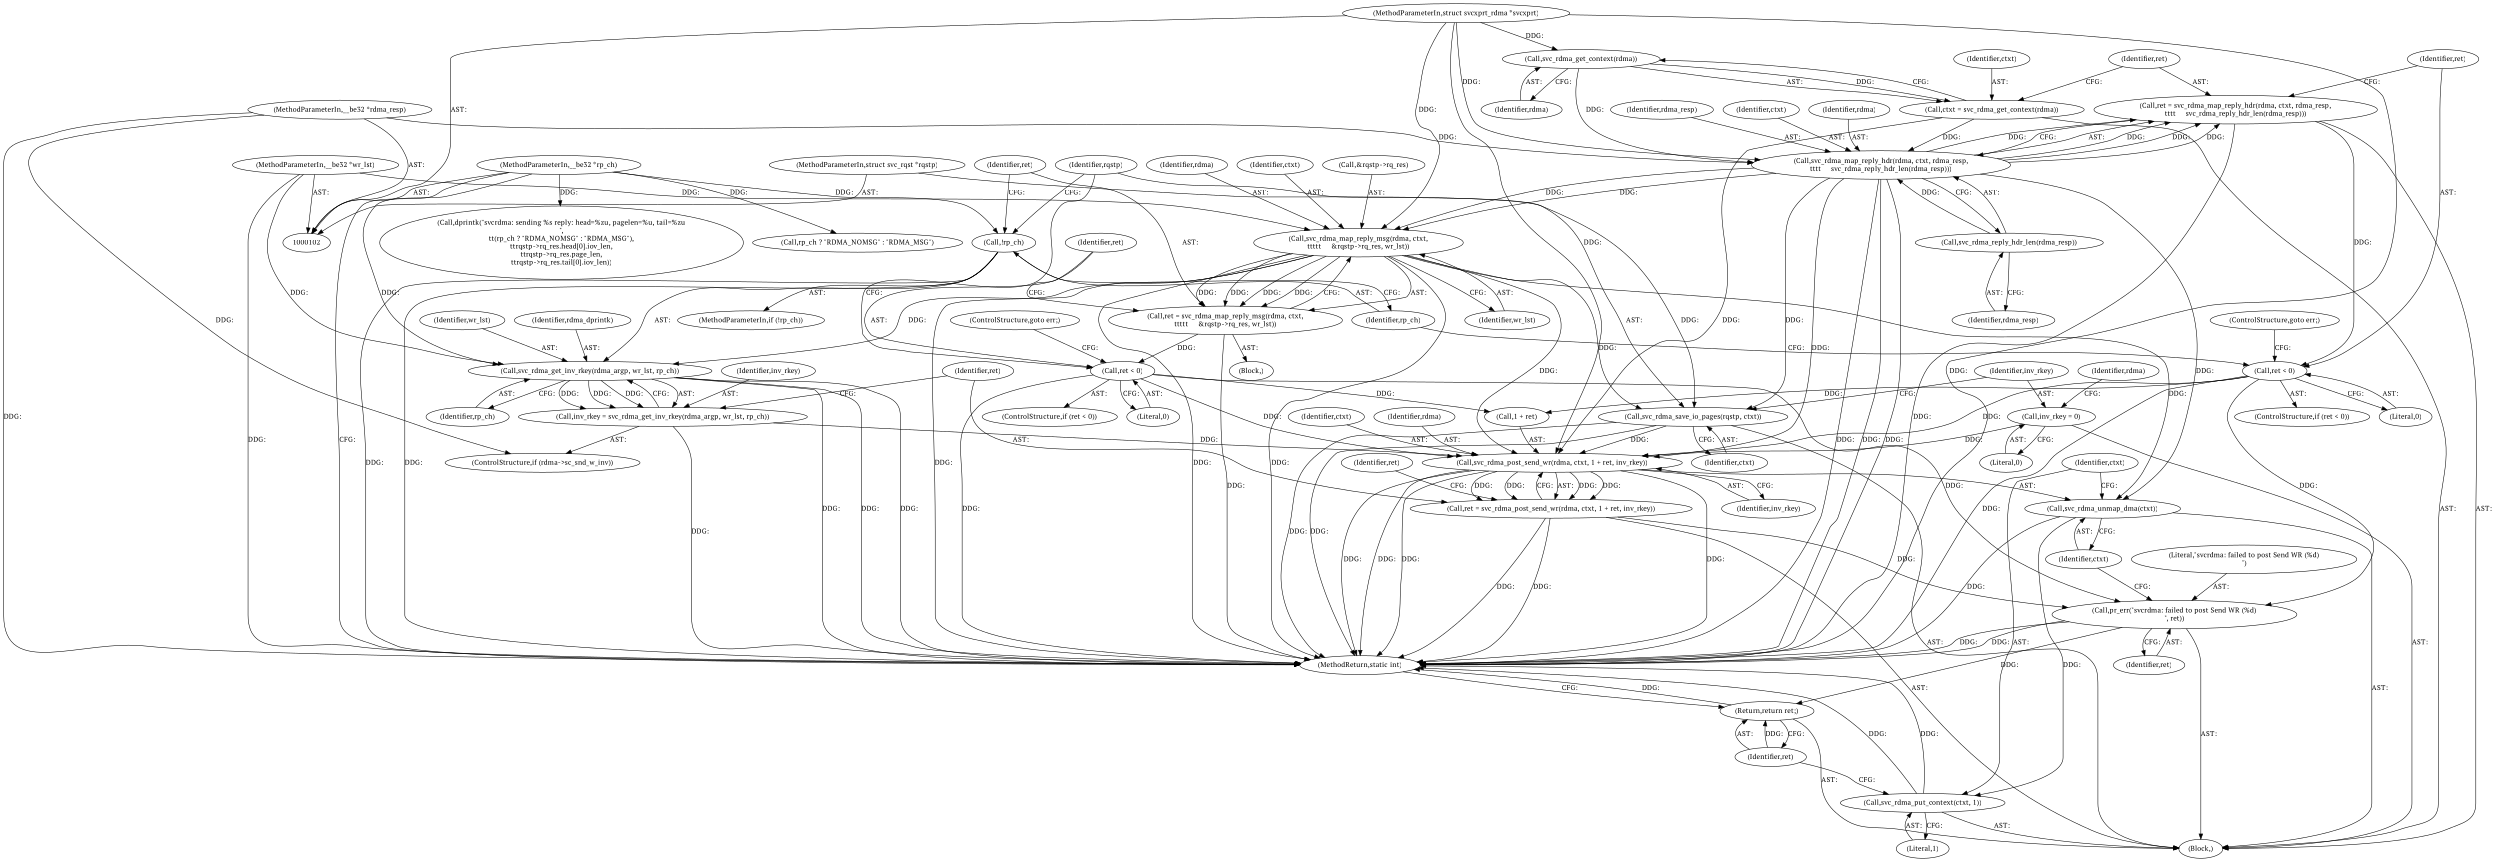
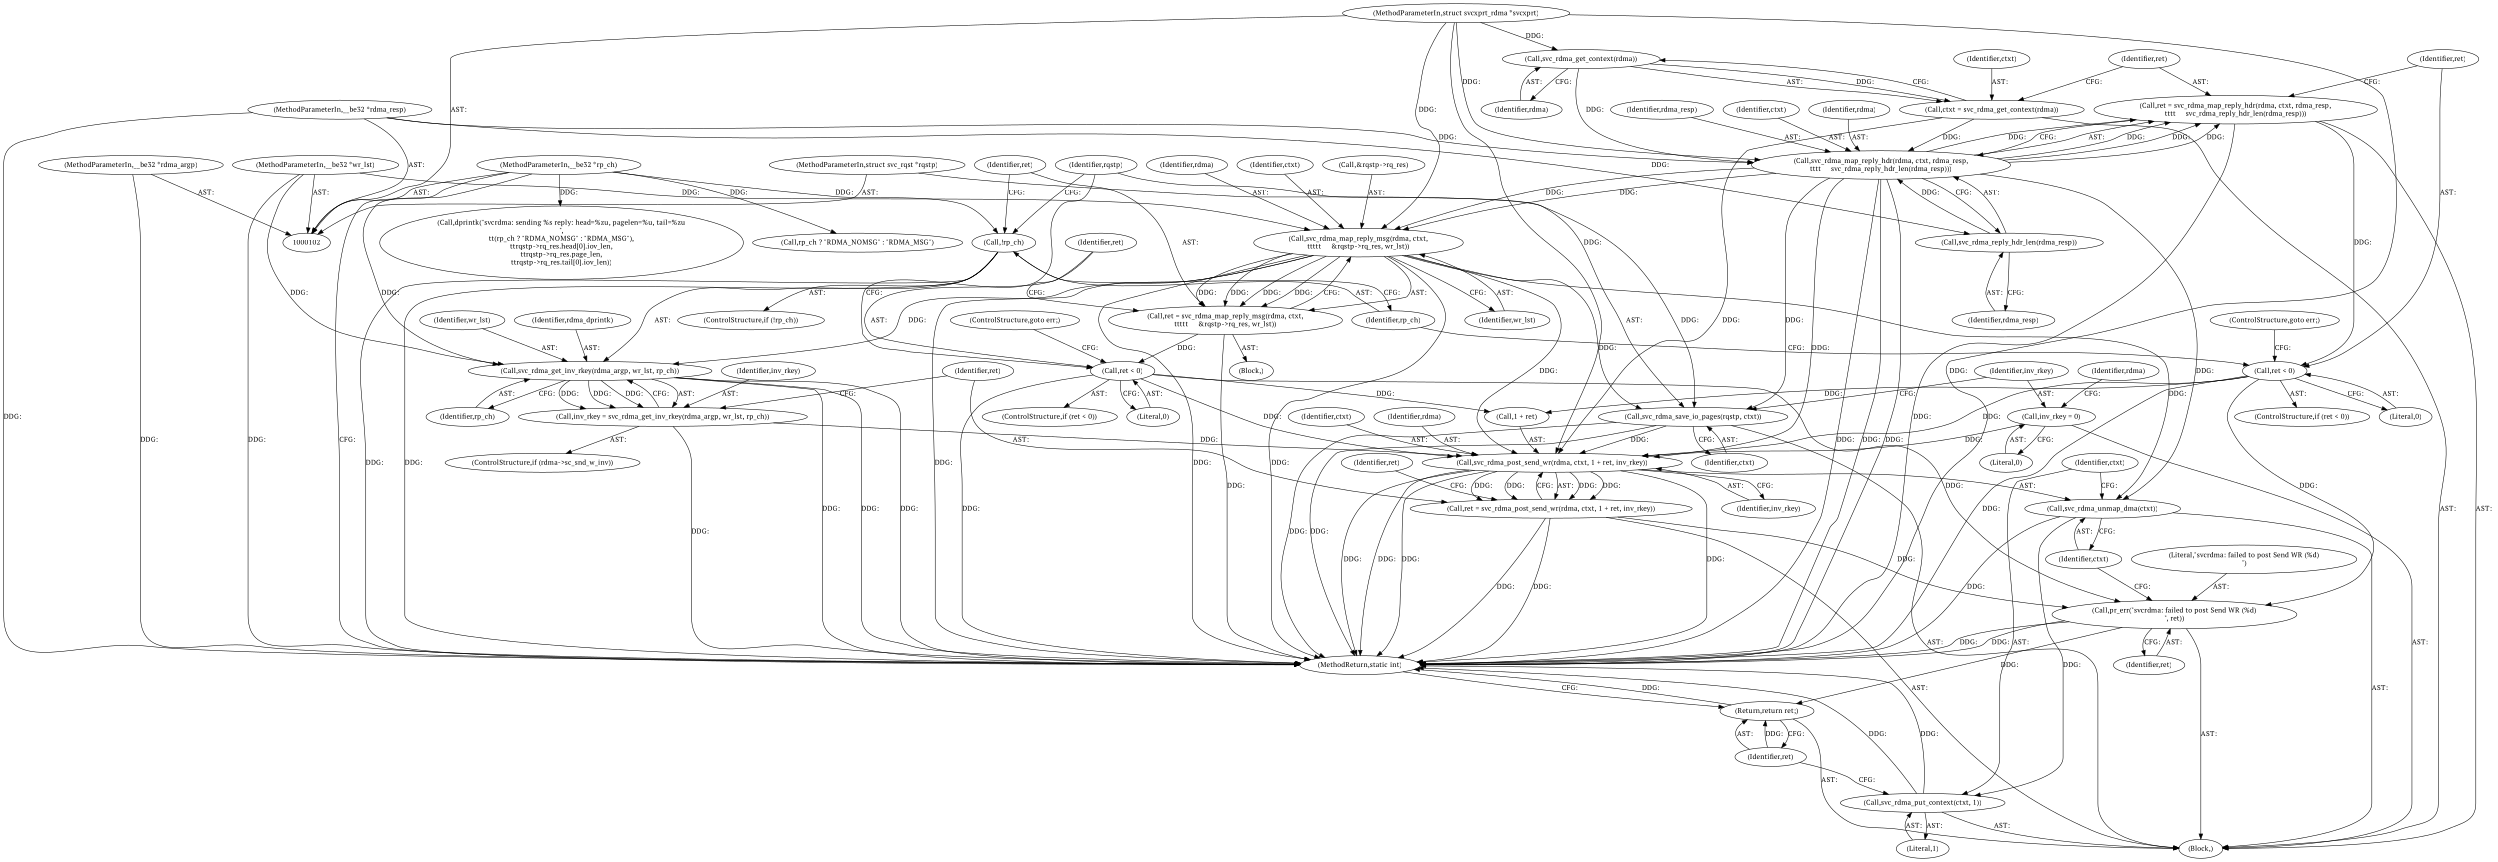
node "(MethodParameterIn,__be32 *rdma_argp)": added
edge "(MethodParameterIn,__be32 *rdma_resp)" -> "(ControlStructure,if (rdma->sc_snd_w_inv))": now "(MethodParameterIn,__be32 *rdma_resp)" -> "(Call,svc_rdma_reply_hdr_len(rdma_resp))"
node "(MethodParameterIn,if (!rp_ch))": label "(MethodParameterIn,if (!rp_ch))" -> "(ControlStructure,if (!rp_ch))"
edge "(Call,svc_rdma_put_context(ctxt, 1))" -> "(Literal,1)": label "CFG: " -> "AST: "
